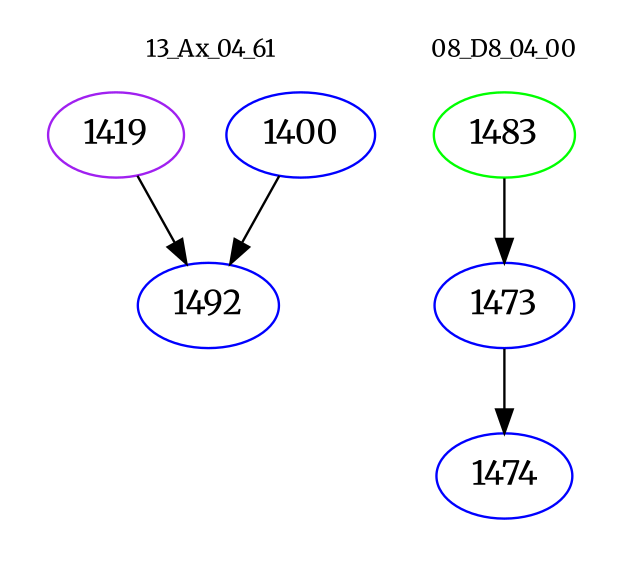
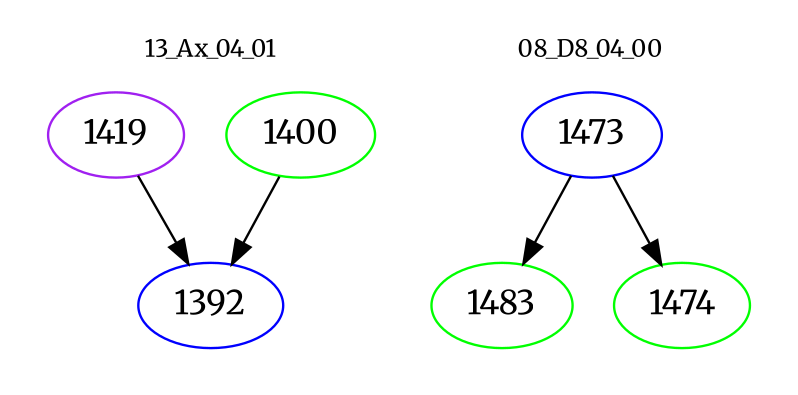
cluster "13_Ax_04_61": label "13_Ax_04_61" -> "13_Ax_04_01"
node "1400": color blue -> green
edge "1483" -> "1473": reversed
node "1492": label "1492" -> "1392"
node "1474": color blue -> green
